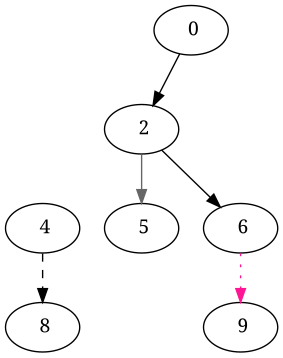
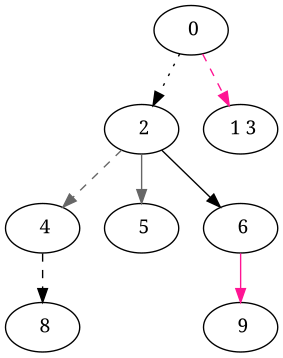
edge "0" -> "2": style solid -> dotted
node "1 3": added
edge "2" -> "4": added
edge "6" -> "9": style dotted -> solid
